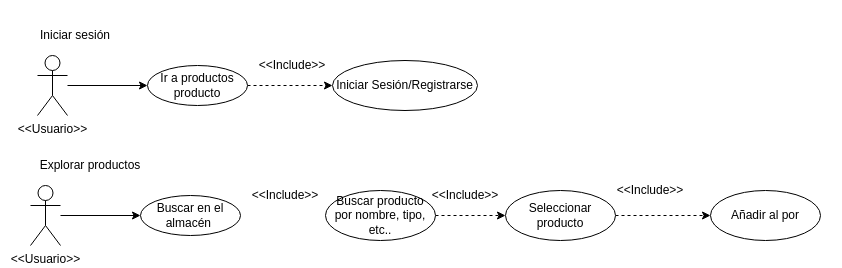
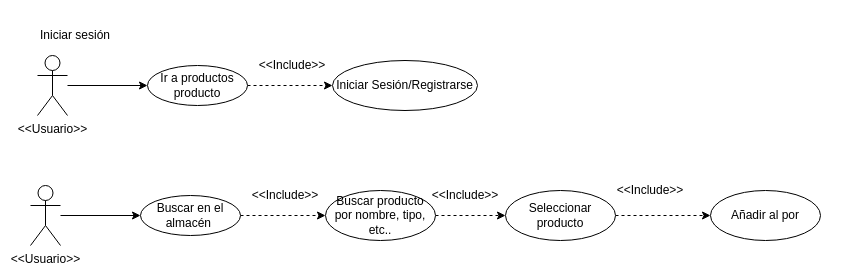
node "Explorar productos": removed
edge "Buscar en el almacén" -> "Buscar producto por nombre, tipo, etc..": added
